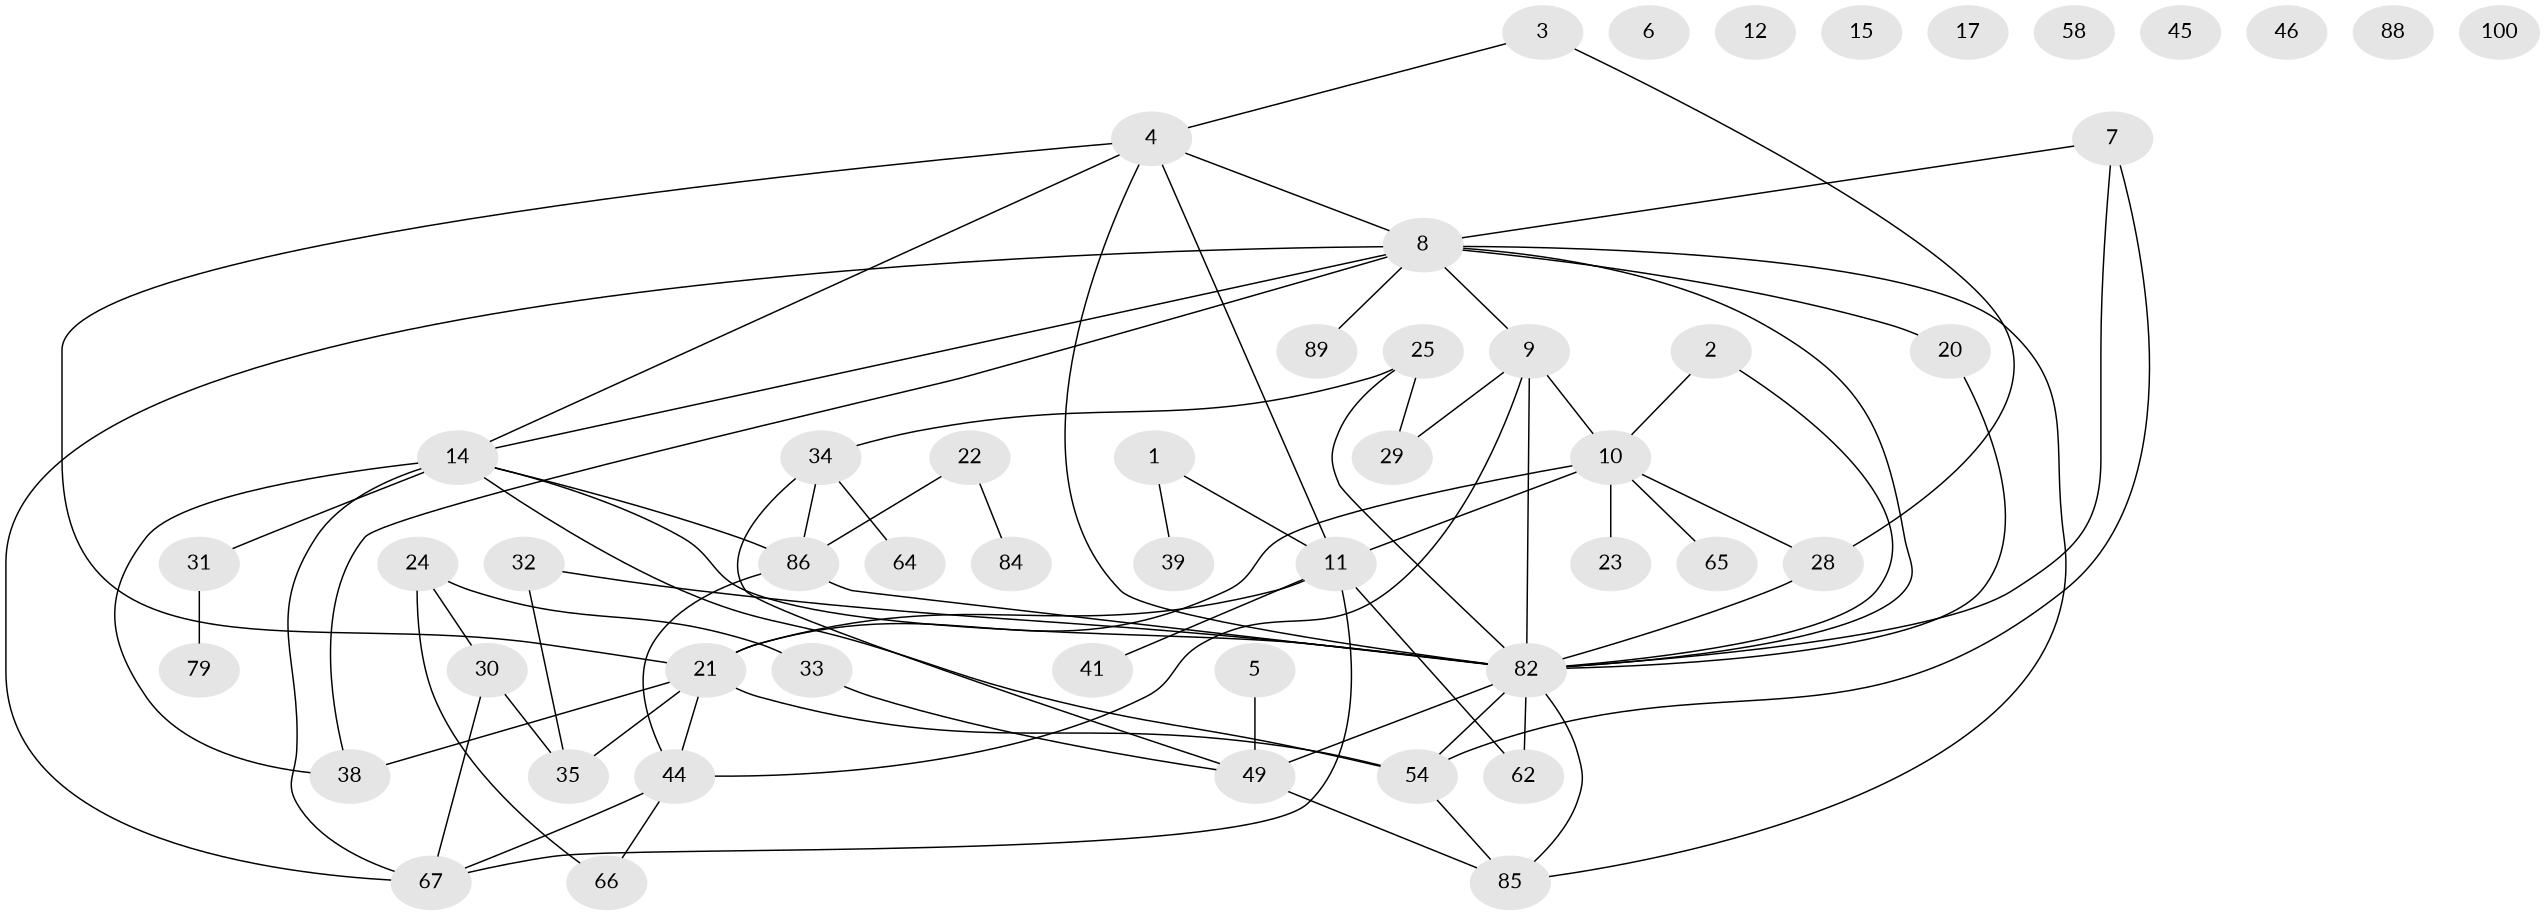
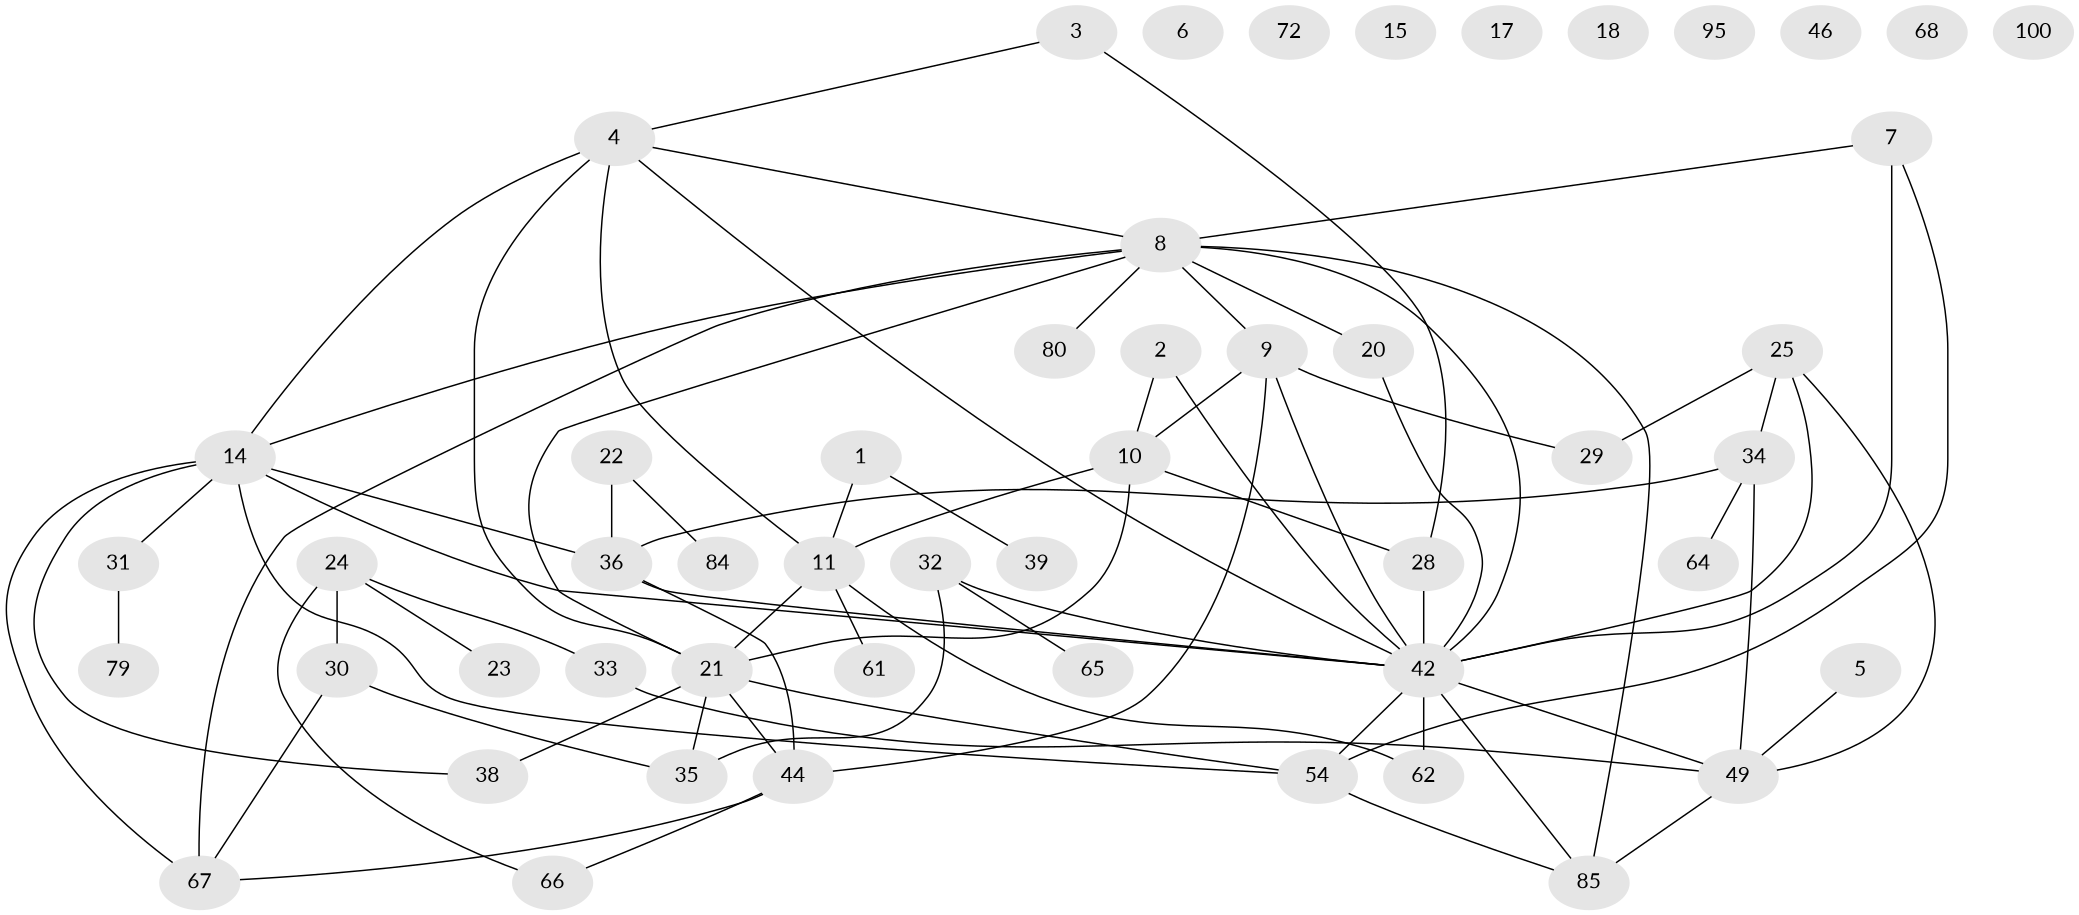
node "12": label "12" -> "72"
node "58": label "58" -> "18"
node "45": label "45" -> "95"
node "88": label "88" -> "68"
node "89": label "89" -> "80"
edge "8" -- "38": now "8" -- "21"
edge "10" -- "23": now "24" -- "23"
edge "10" -- "65": now "32" -- "65"
node "86": label "86" -> "36"
edge "25" -- "49": added
node "41": label "41" -> "61"
node "82": label "82" -> "42"
edge "11" -- "67": removed
